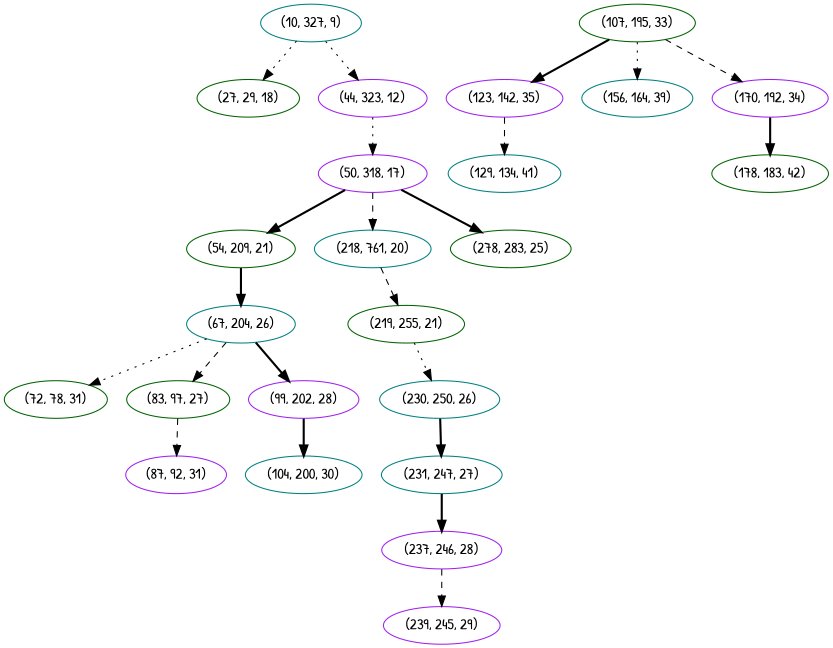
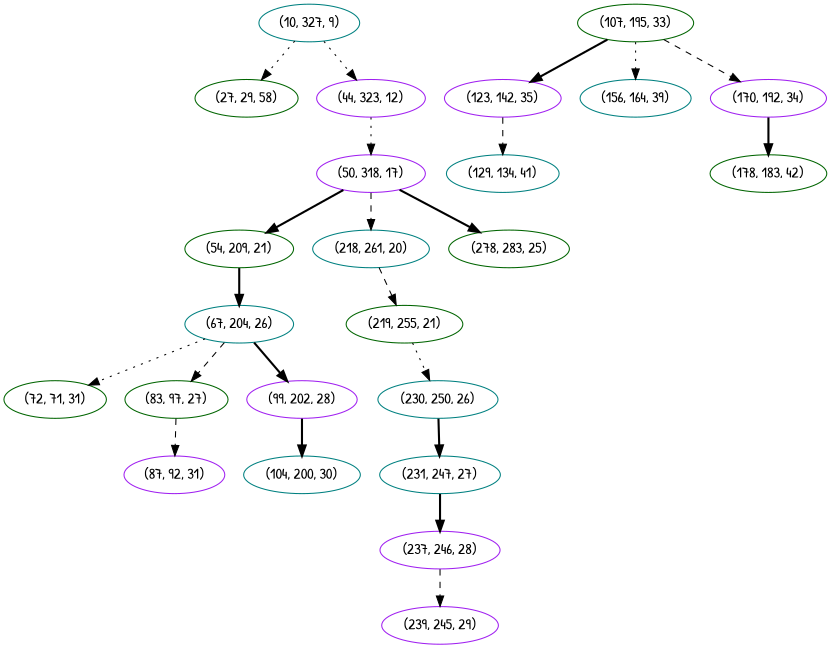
node "(27, 29, 18)": label "(27, 29, 18)" -> "(27, 29, 58)"
node "(218, 761, 20)": label "(218, 761, 20)" -> "(218, 261, 20)"
node "(72, 78, 31)": label "(72, 78, 31)" -> "(72, 71, 31)"
